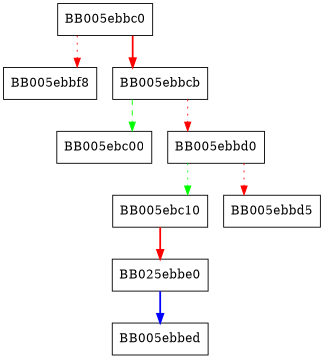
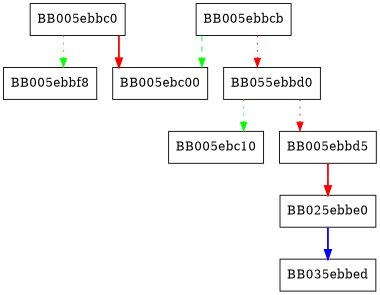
edge "BB005ebbc0" -> "BB005ebbf8": color red -> green
edge "BB005ebbc0" -> "BB005ebbcb": now "BB005ebbc0" -> "BB005ebc00"
node "BB005ebbd0": label "BB005ebbd0" -> "BB055ebbd0"
edge "BB005ebc10" -> "BB025ebbe0": now "BB005ebbd5" -> "BB025ebbe0"
node "BB005ebbed": label "BB005ebbed" -> "BB035ebbed"
